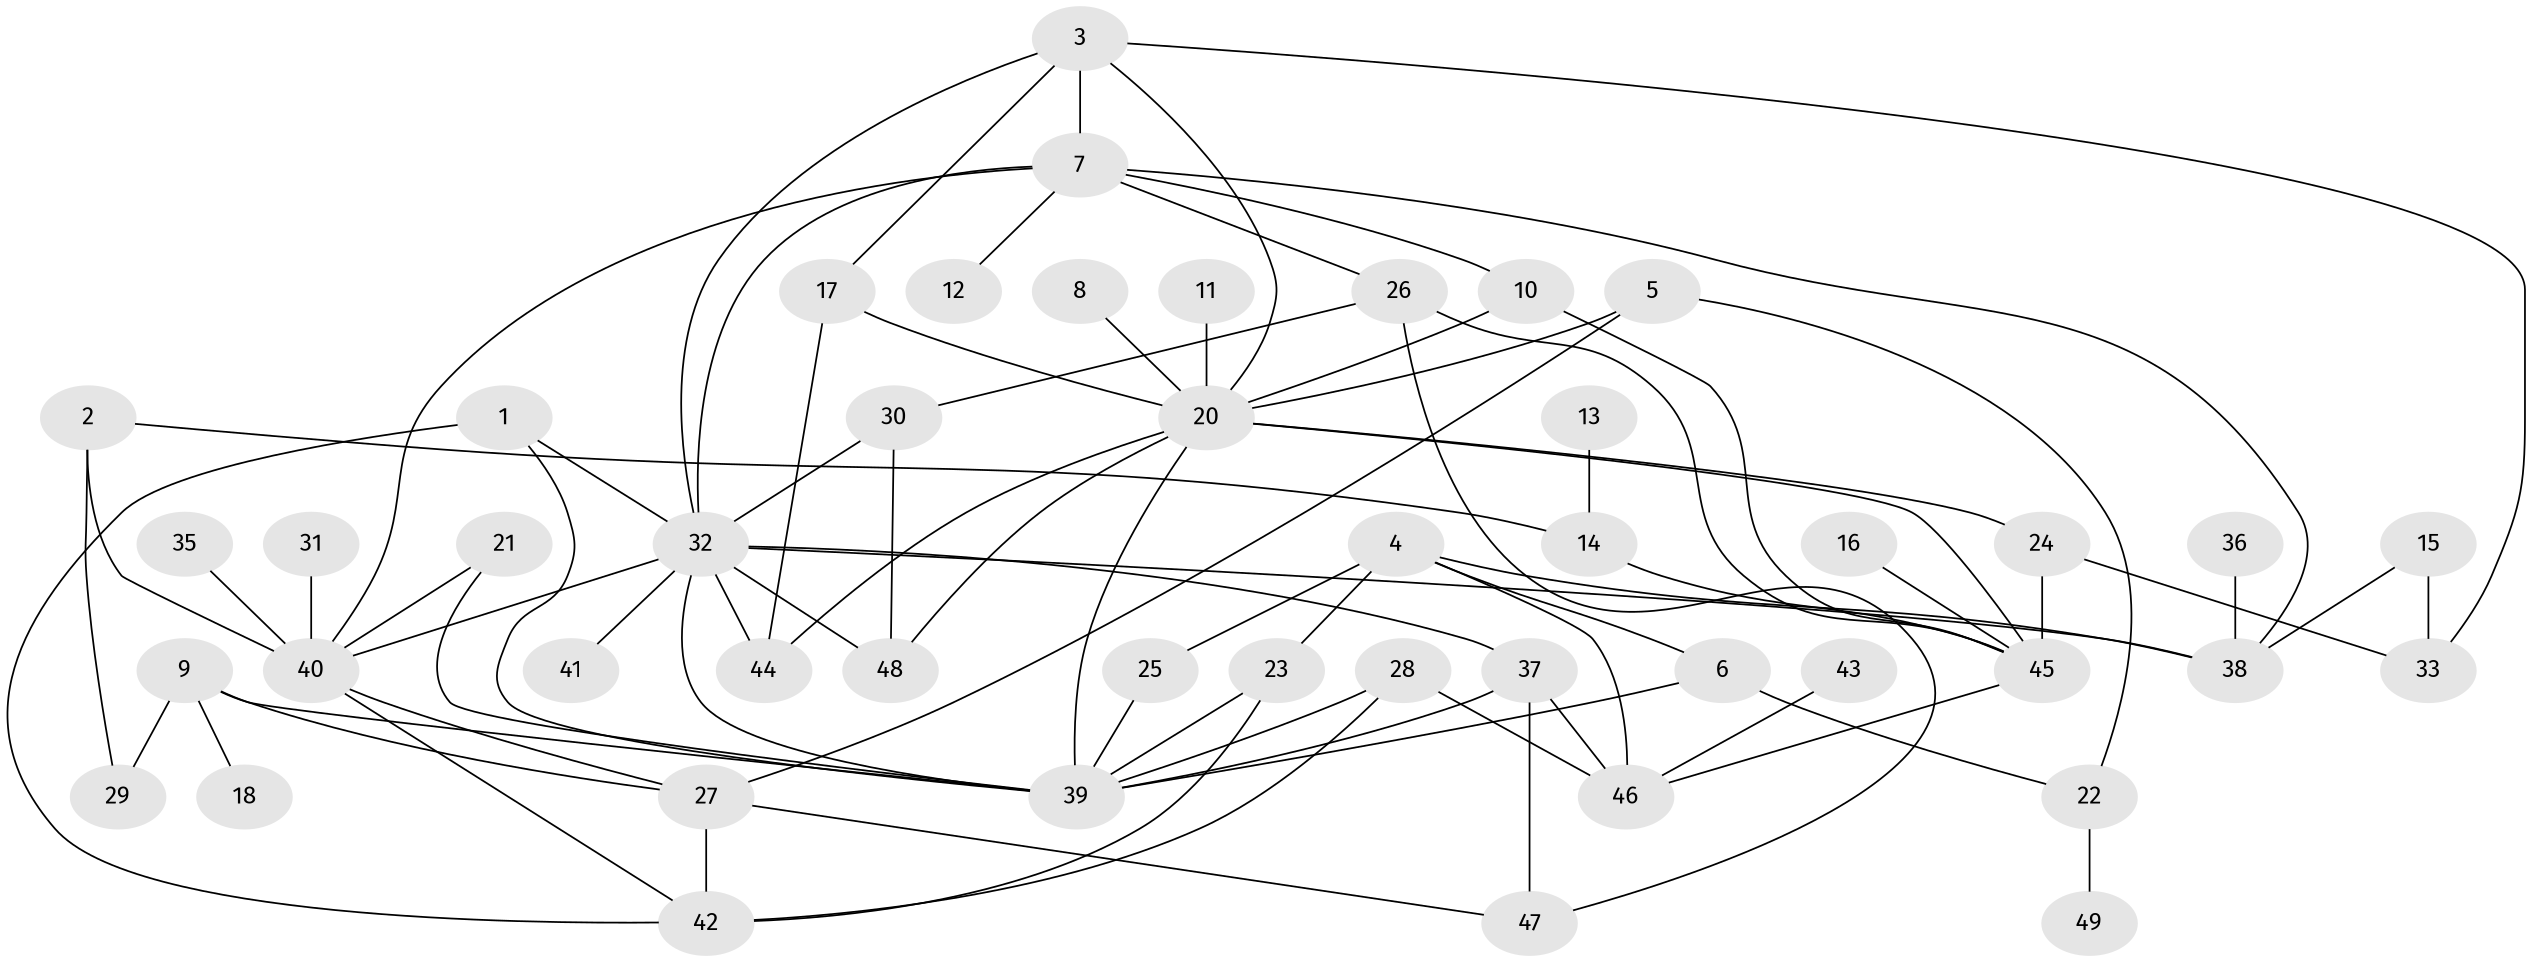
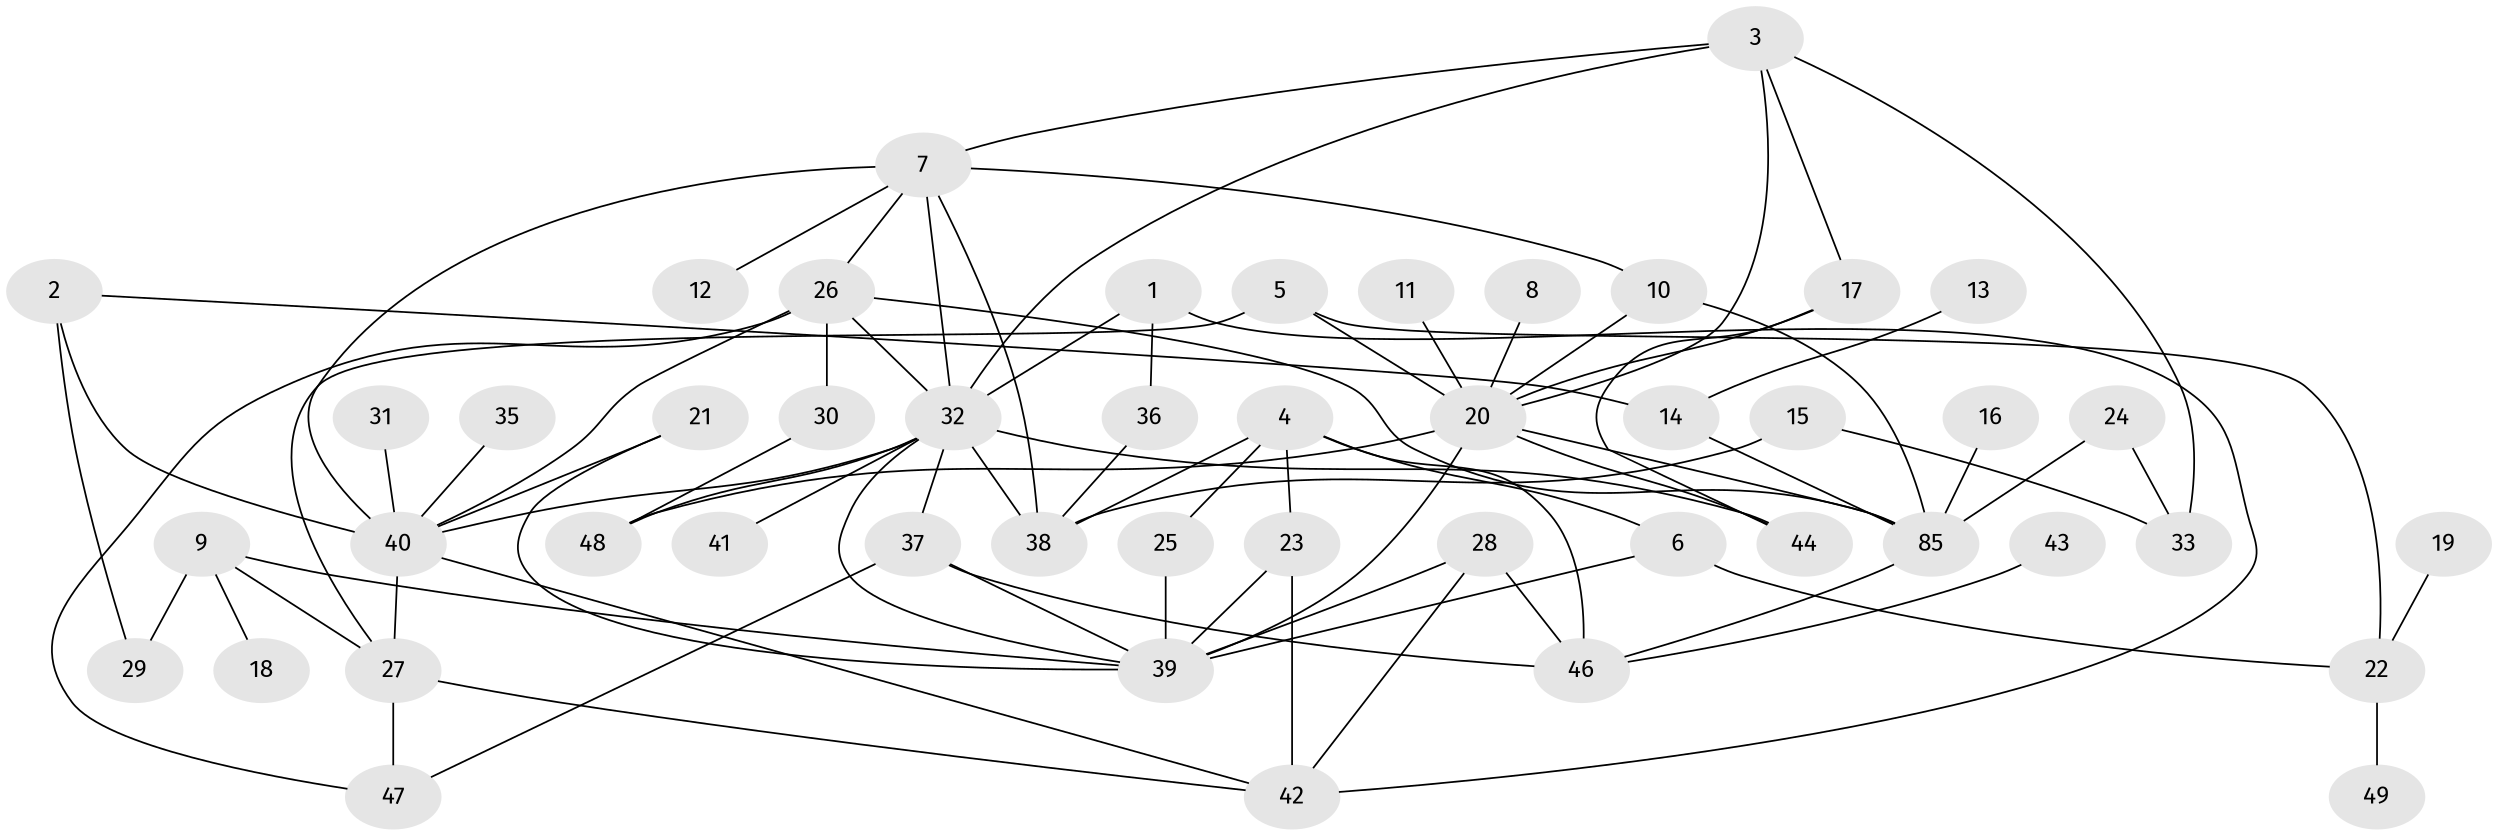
edge "26" -- "40": added
edge "20" -- "24": removed
edge "30" -- "32": now "26" -- "32"
node "19": added
node "45": label "45" -> "85"
edge "1" -- "39": now "1" -- "36"
